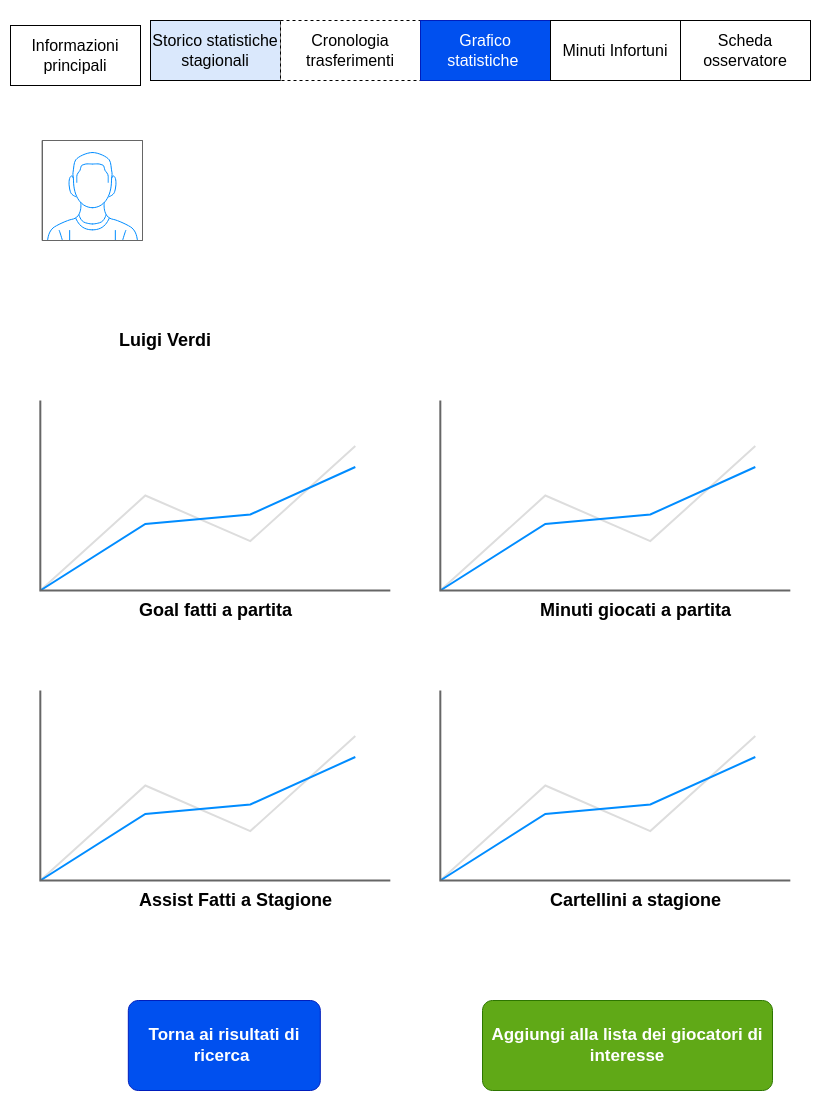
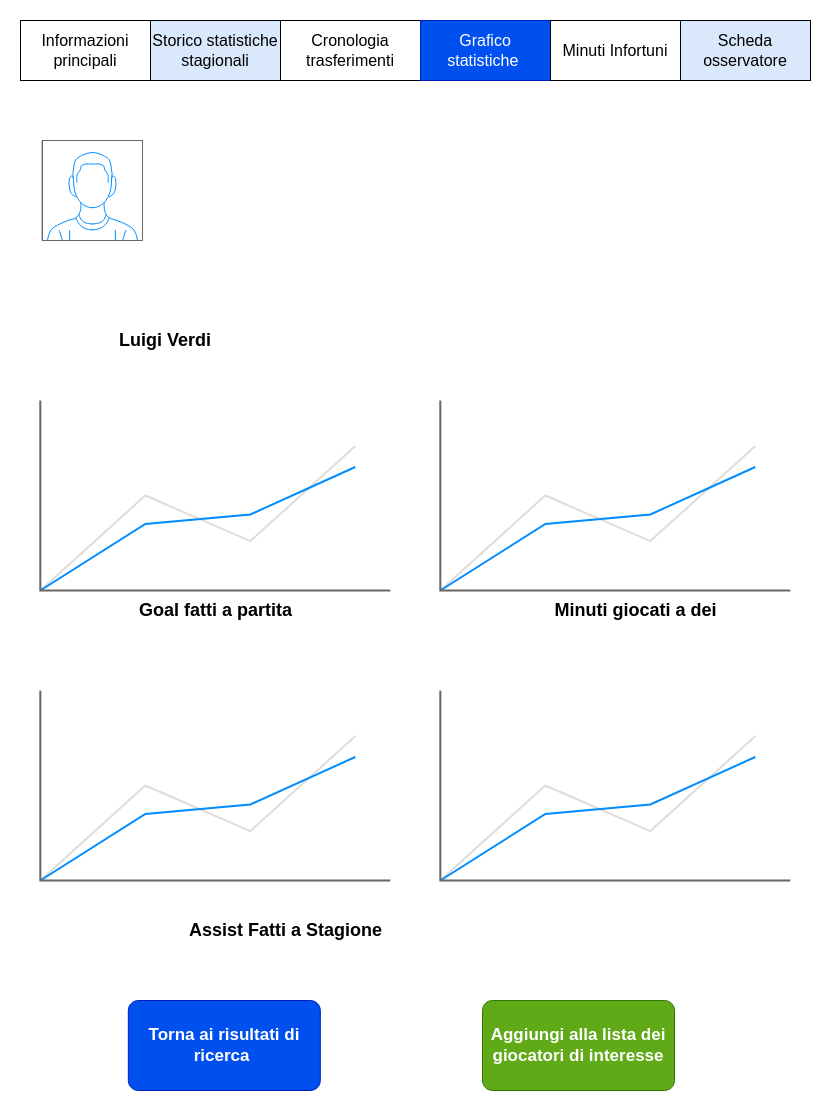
node "Cronologia trasferimenti": style dashed -> solid
node "Scheda osservatore": fillcolor #ffffff -> #dae8fc
node "Informazioni principali": moved (76, 56) -> (86, 51)
node "Minuti giocati a partita": label "Minuti giocati a partita" -> "Minuti giocati a dei"
node "Assist Fatti a Stagione": moved (235, 901) -> (285, 931)
node "Cartellini a stagione": removed
node "Aggiungi alla lista dei giocatori di interesse": size 290x90 -> 192x90
